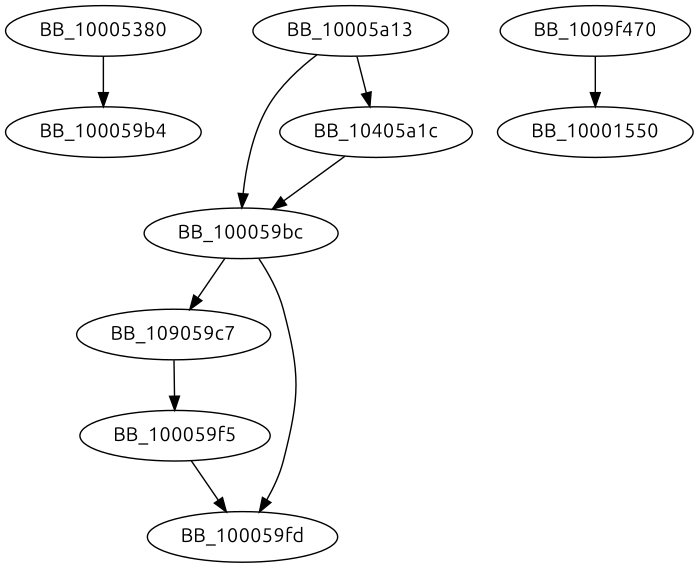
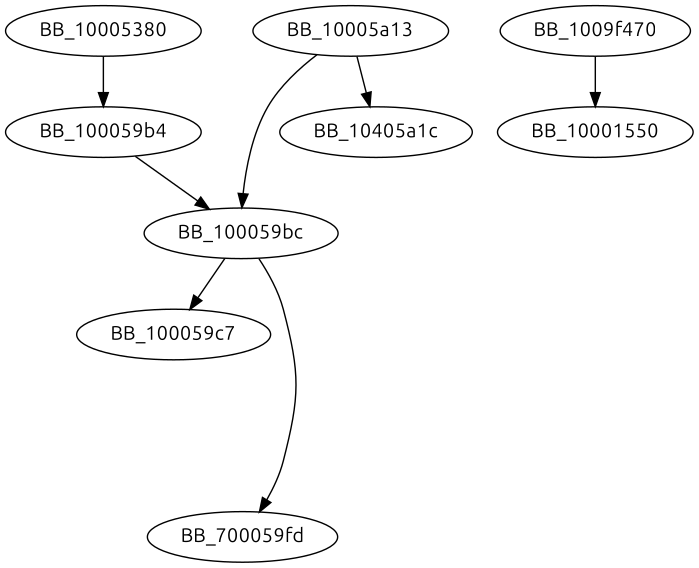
edge "BB_10405a1c" -> "BB_100059bc": now "BB_100059b4" -> "BB_100059bc"
node "BB_109059c7": label "BB_109059c7" -> "BB_100059c7"
node "BB_100059f5": removed
node "BB_100059fd": label "BB_100059fd" -> "BB_700059fd"
